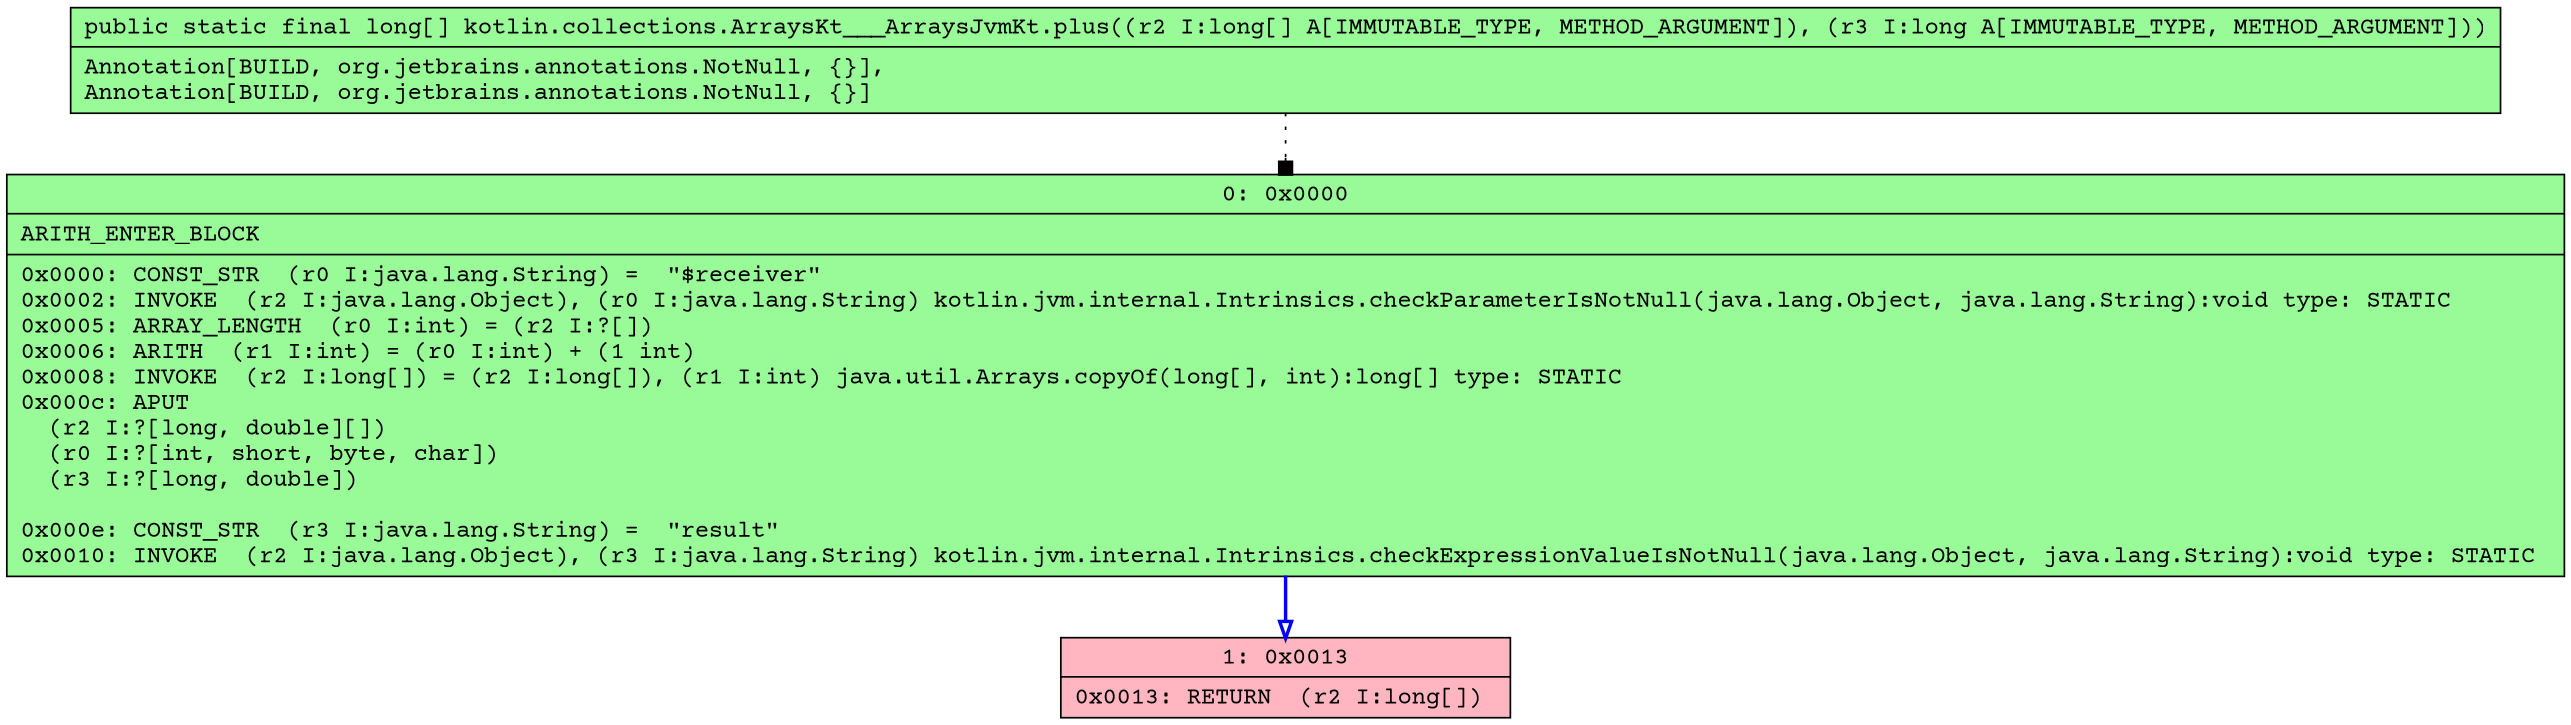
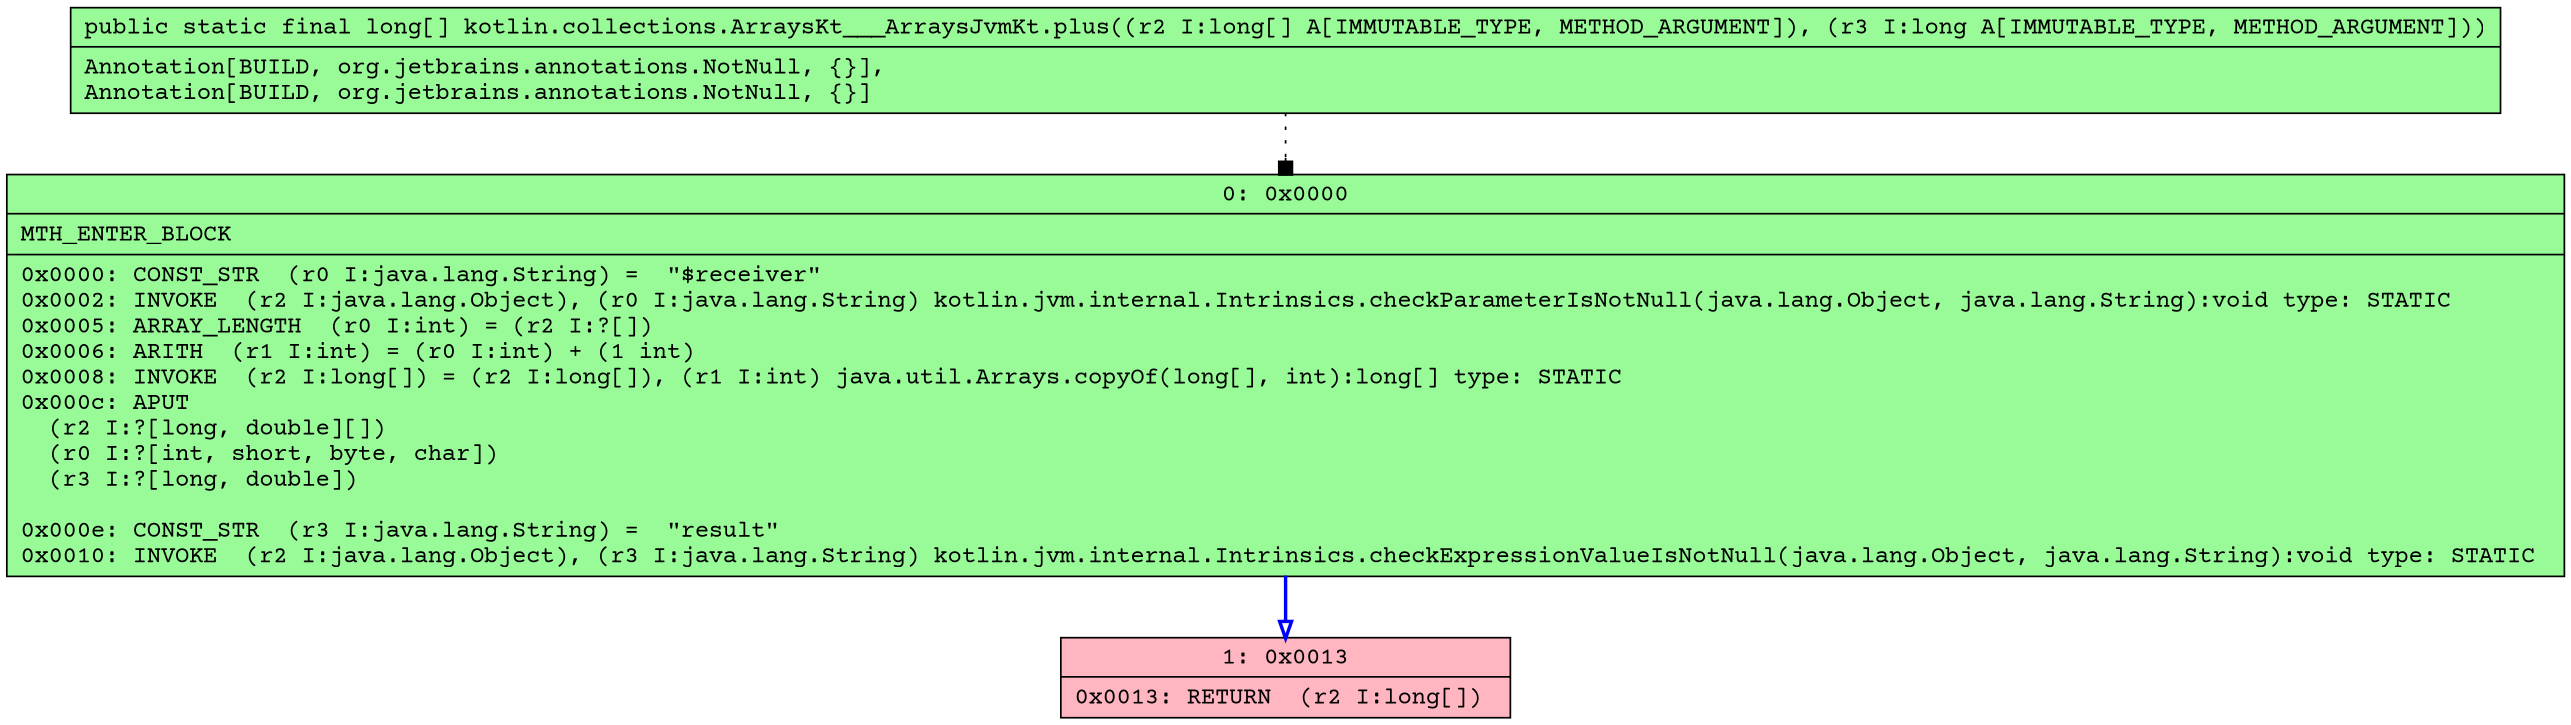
node "0: 0x0000": text "ARITH_ENTER_BLOCK" -> "MTH_ENTER_BLOCK"
